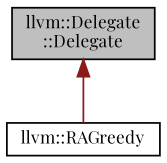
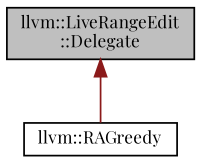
node "llvm::Delegate ::Delegate": label "llvm::Delegate ::Delegate" -> "llvm::LiveRangeEdit ::Delegate"
